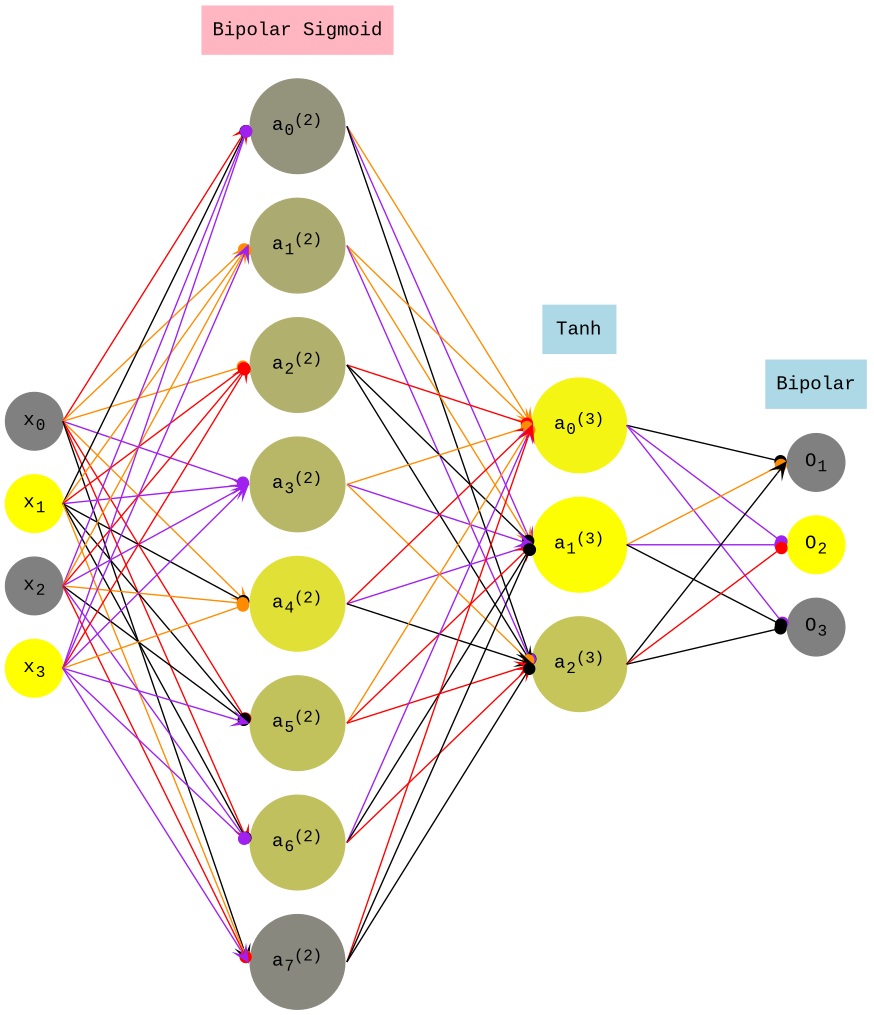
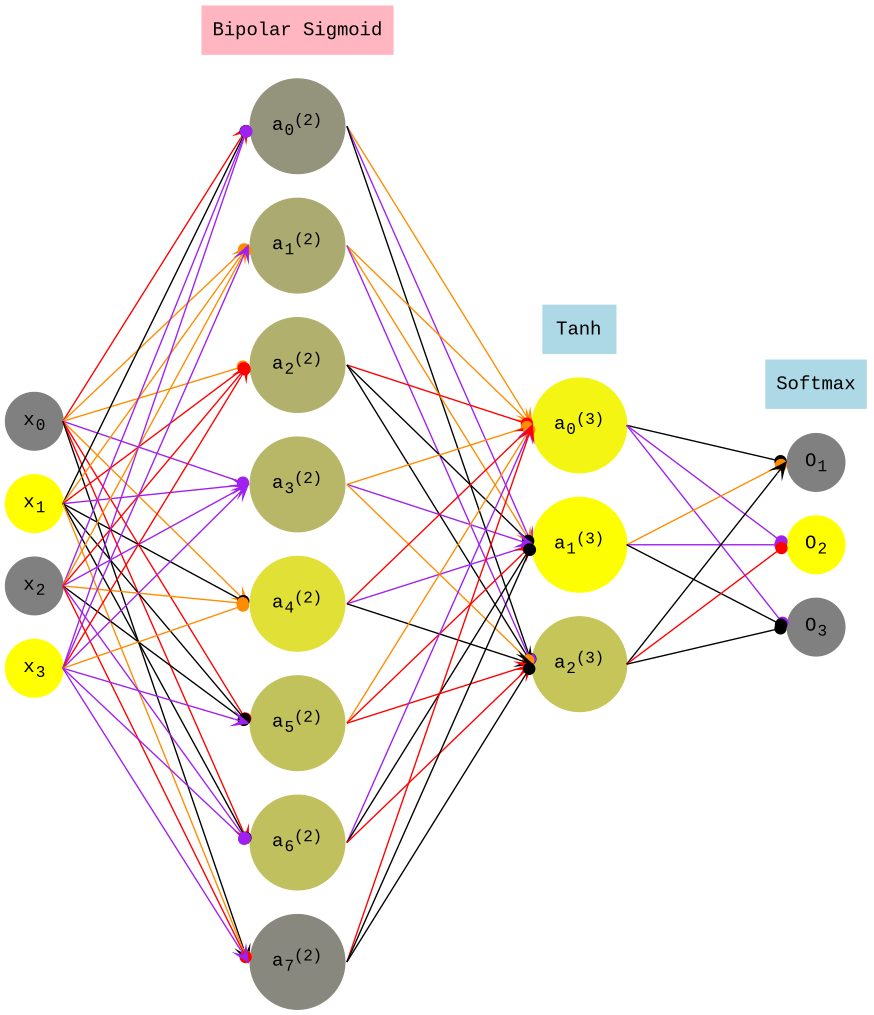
node "Bipolar": label "Bipolar" -> "Softmax"
